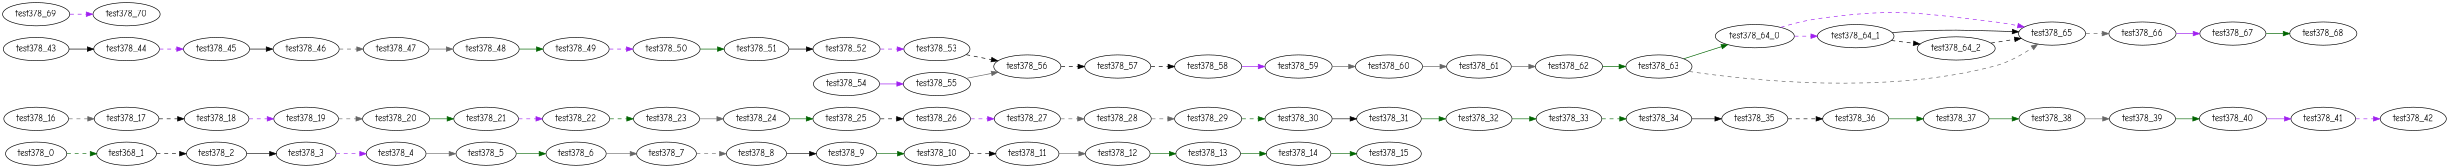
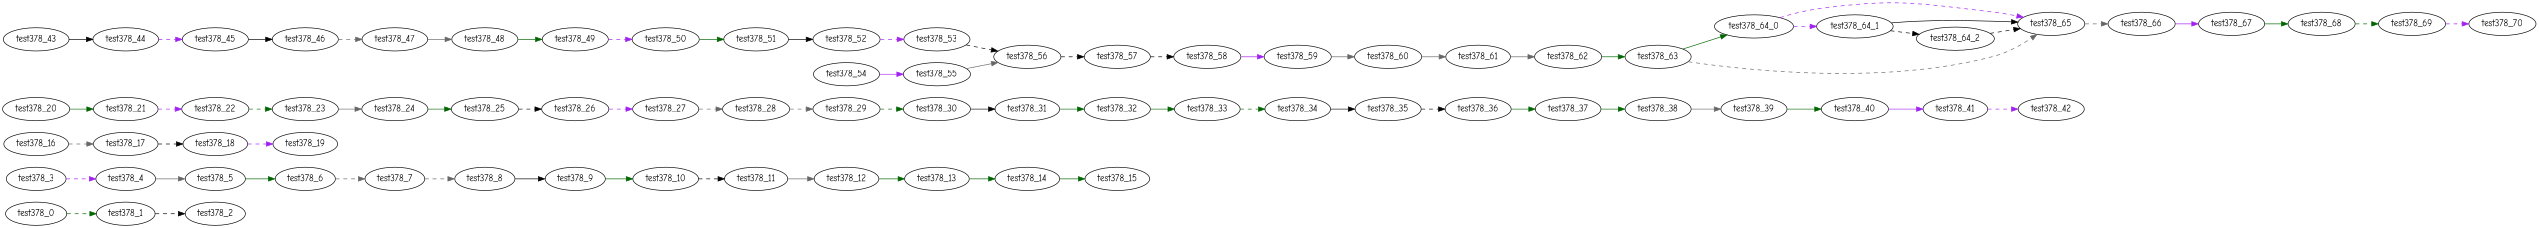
edge "test378_68" -> "test378_69": added
edge "test378_19" -> "test378_20": removed
node "test368_1": label "test368_1" -> "test378_1"
edge "test378_2" -> "test378_3": removed
edge "test378_6" -> "test378_7": style solid -> dashed
